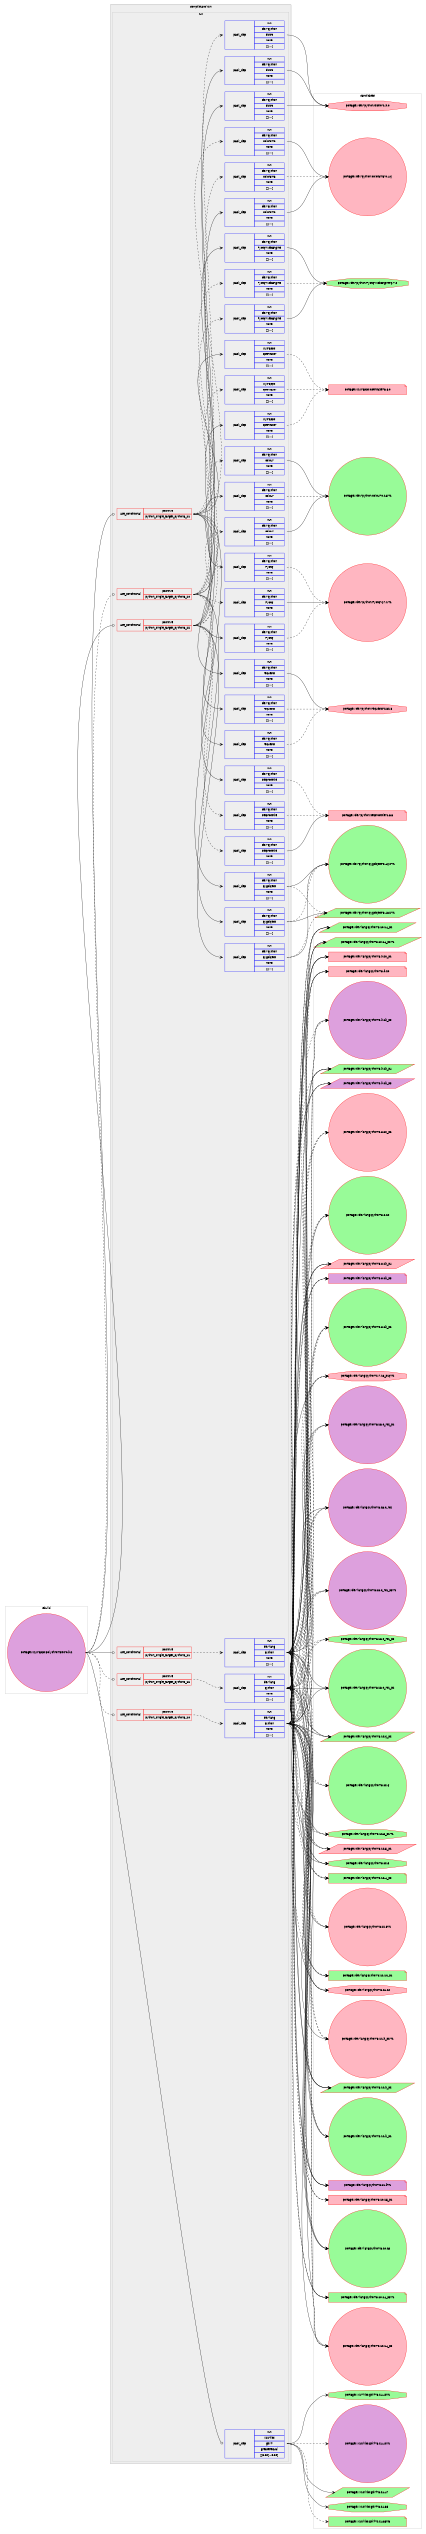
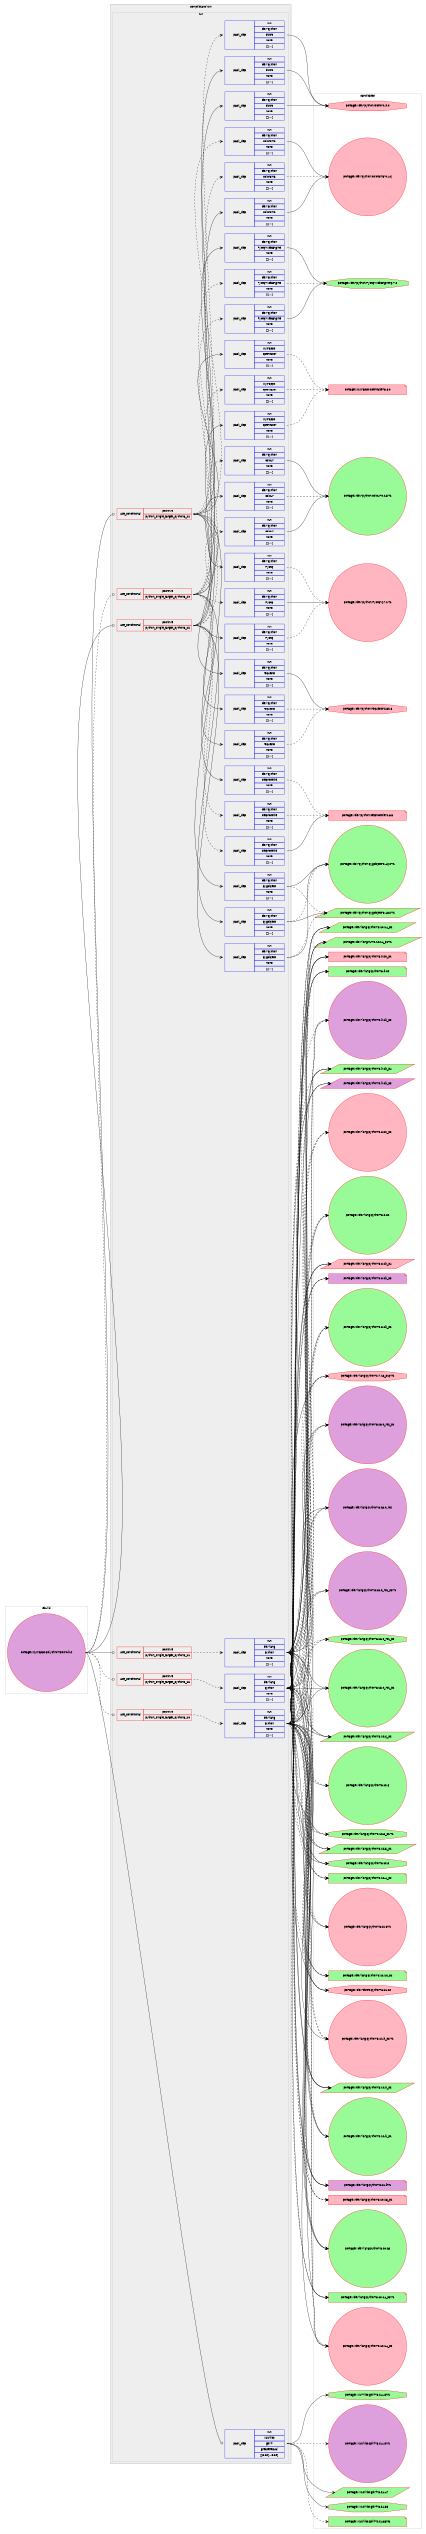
node "portage://dev-lang/python-3.10.14_p1-r1": label "portage://dev-lang/python-3.10.14_p1-r1" -> "portage://dev-lang/run-3.10.14_p1-r1"
node "portage://dev-lang/python-3.9.20": fillcolor lightpink -> palegreen
node "portage://dev-lang/python-3.12.5_p1": fillcolor lightpink -> palegreen
node "portage://dev-lang/python-3.11.10": label "portage://dev-lang/python-3.11.10" -> "portage://dev-distro/python-3.11.10"
